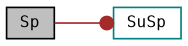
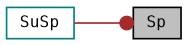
edge "Sp" -> "SuSp": reversed
